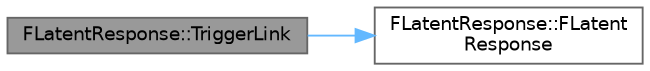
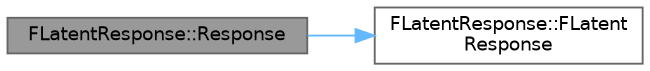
node "FLatentResponse::TriggerLink": label "FLatentResponse::TriggerLink" -> "FLatentResponse::Response"
